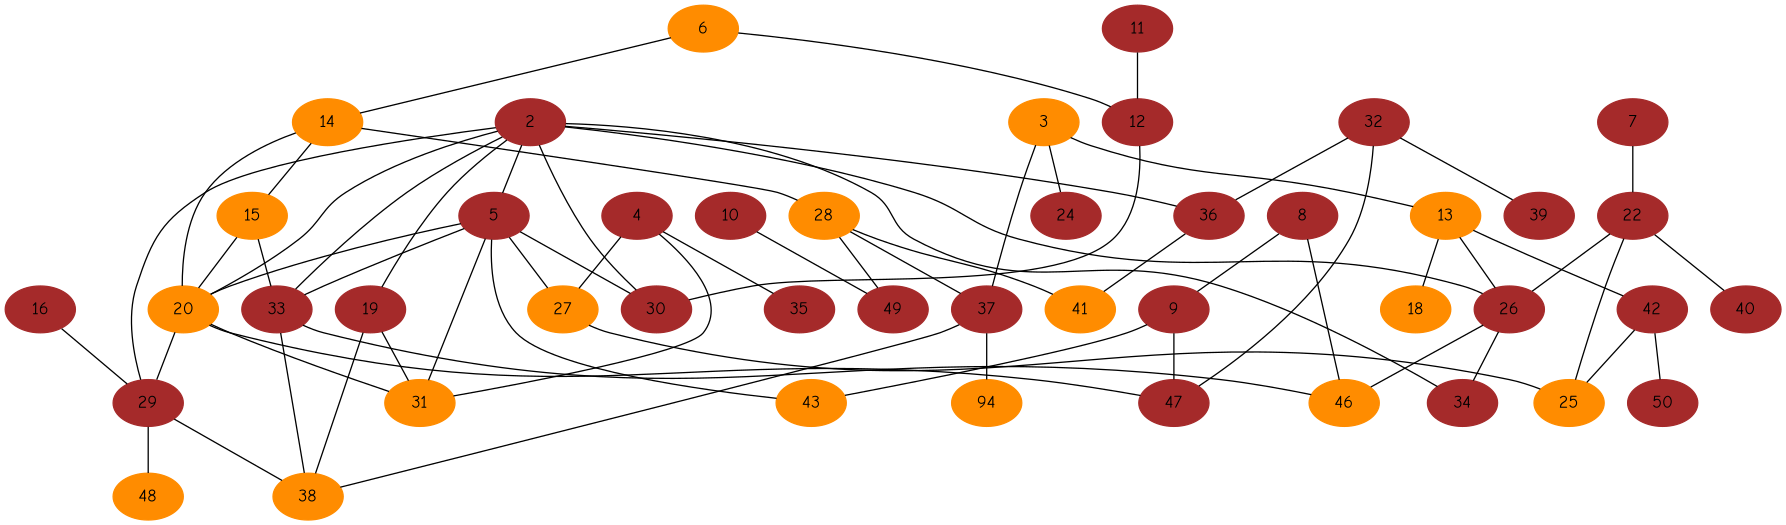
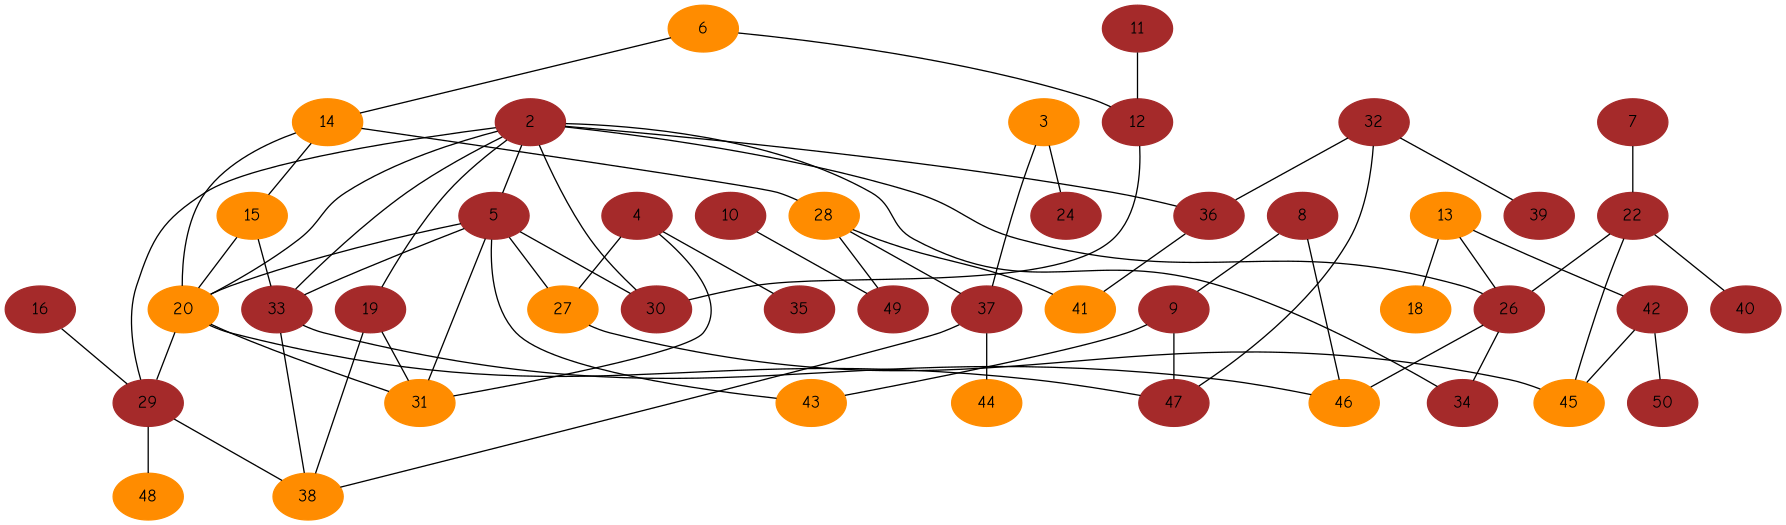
edge "3" -- "13": removed
node "94": label "94" -> "44"
node "25": label "25" -> "45"
